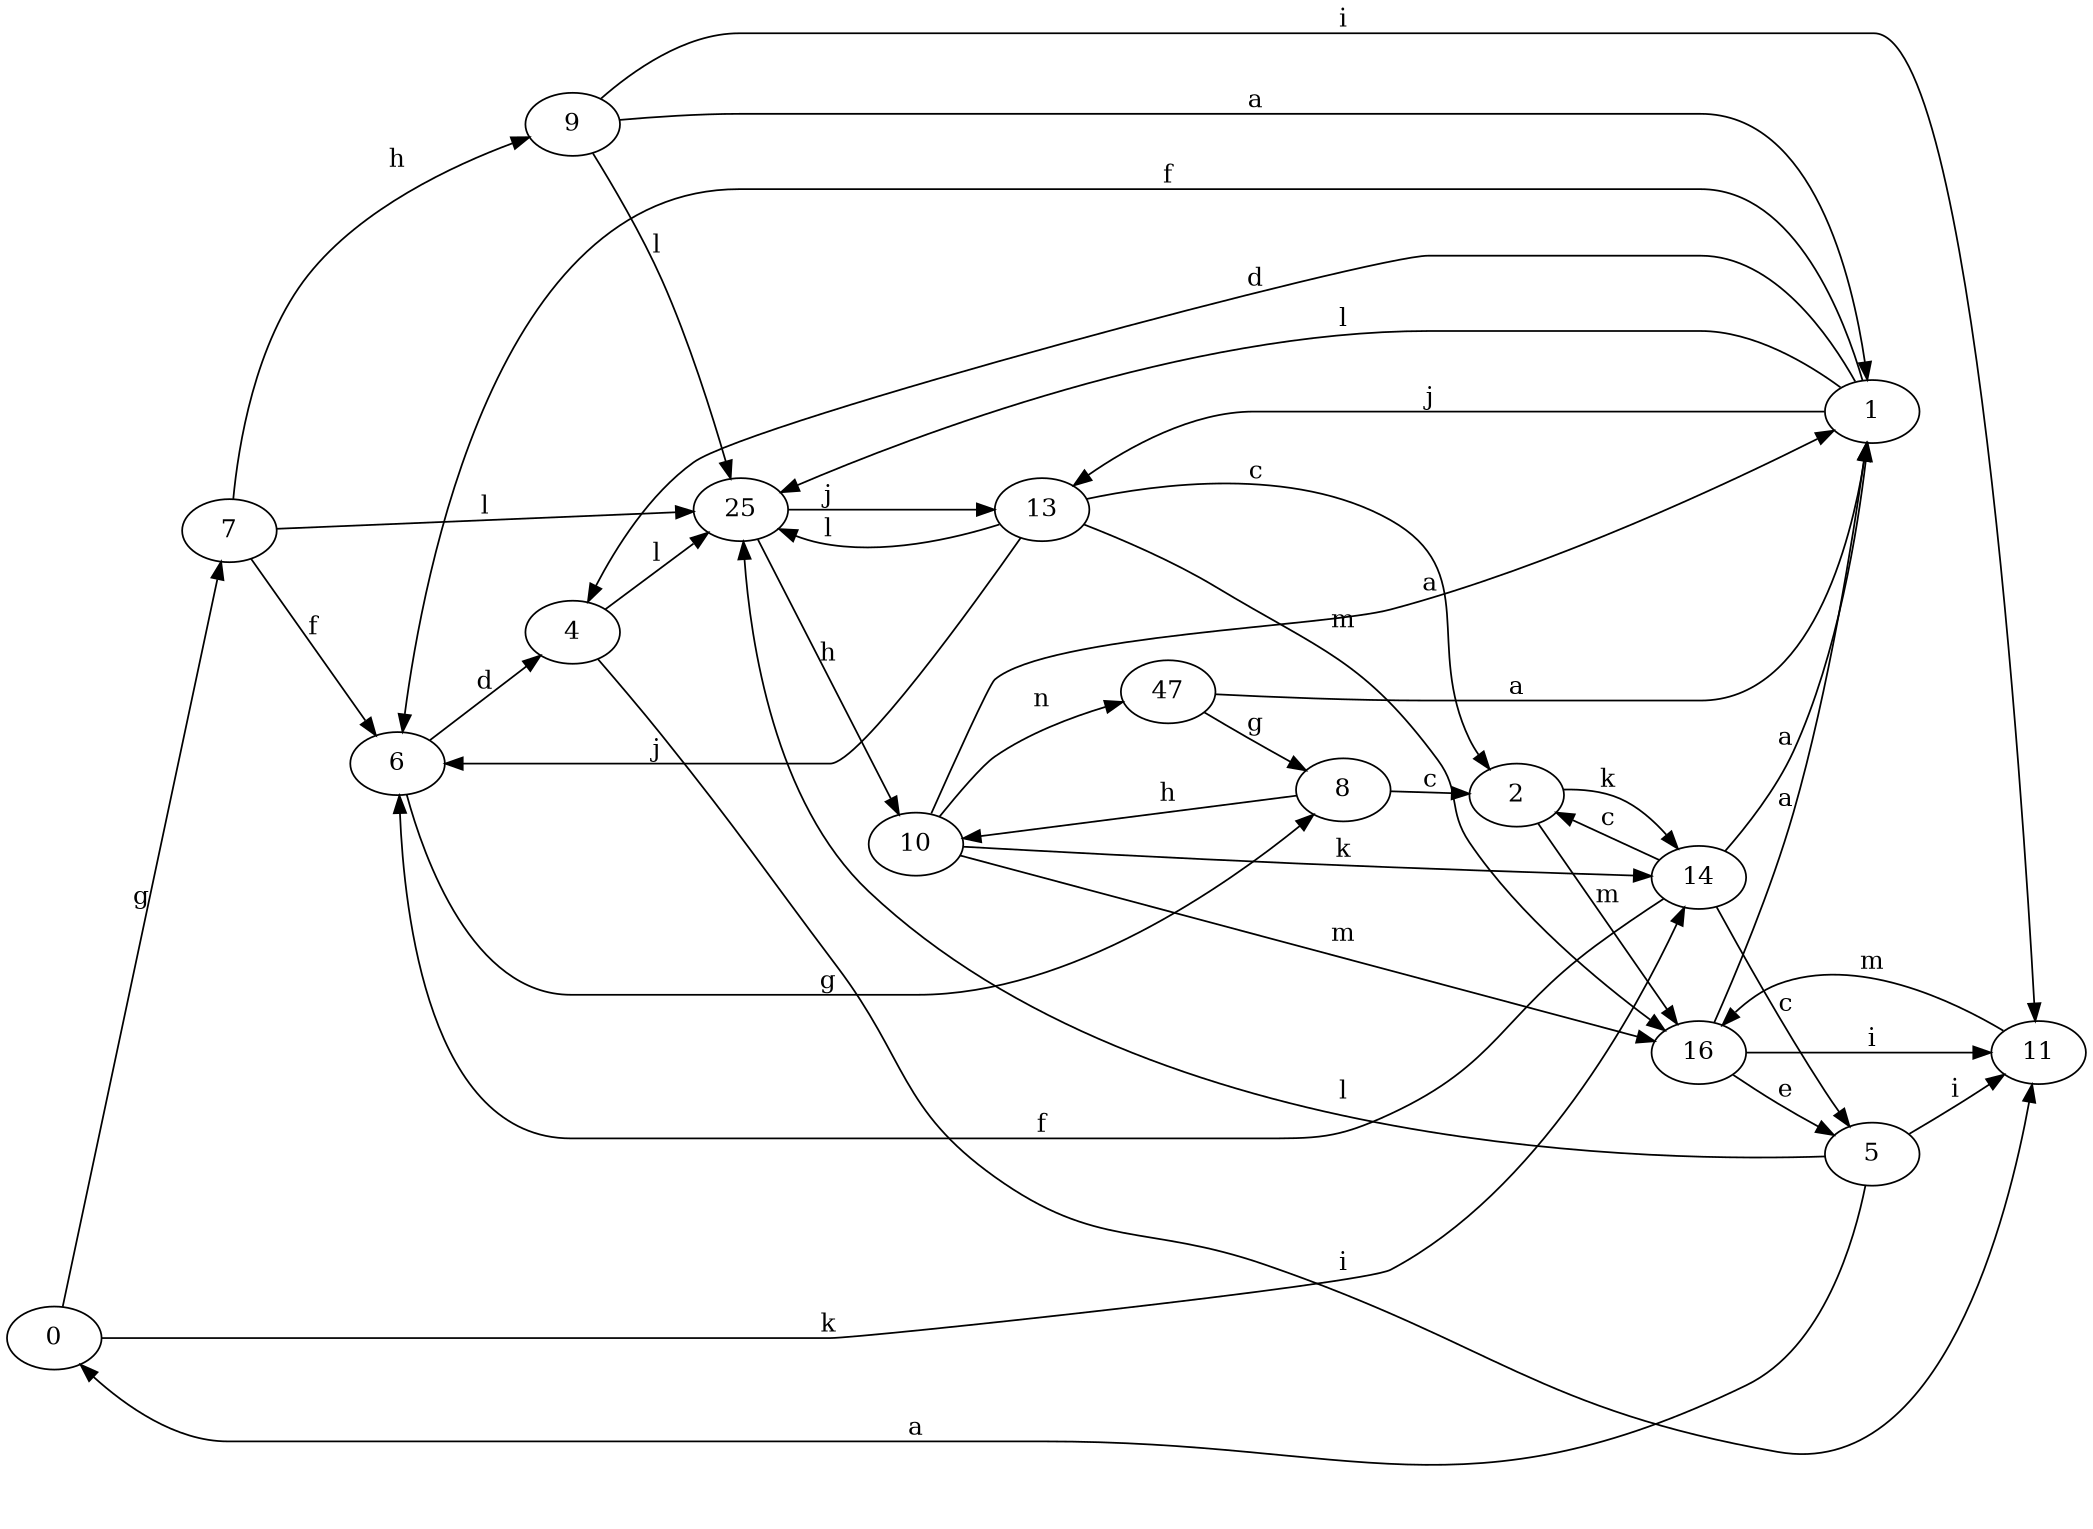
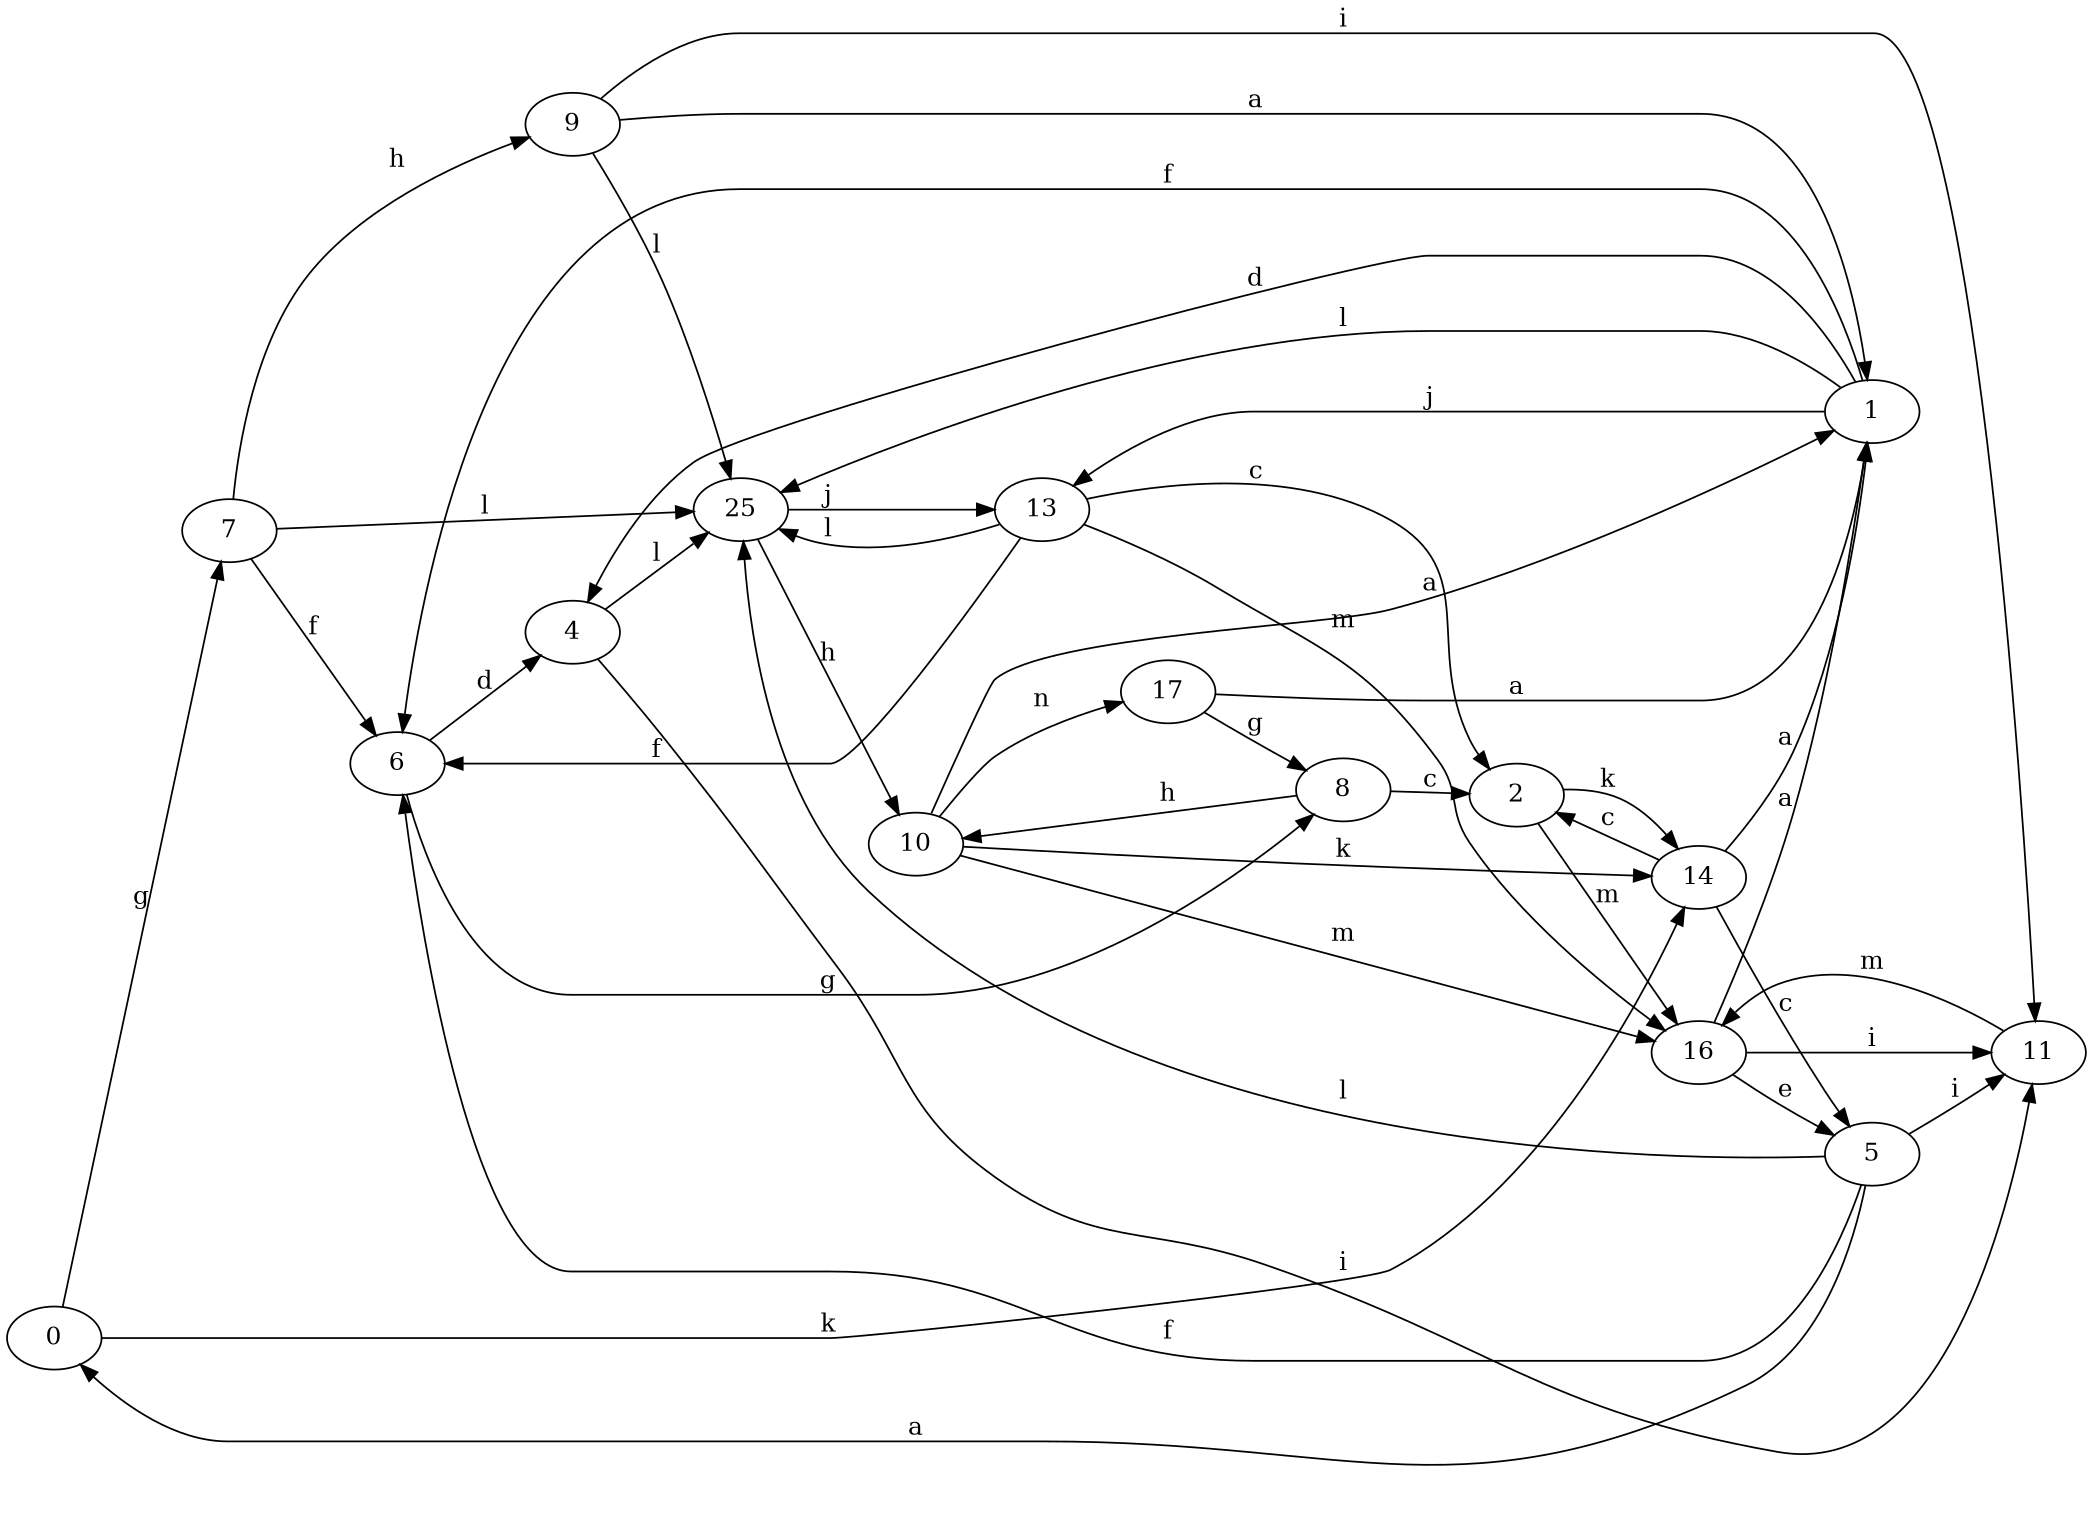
node "47": label "47" -> "17"
edge "13" -> "6": label "j" -> "f"
edge "14" -> "6": now "5" -> "6"
